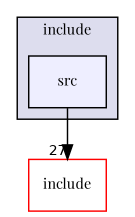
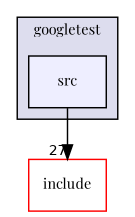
cluster "include": label "include" -> "googletest"
